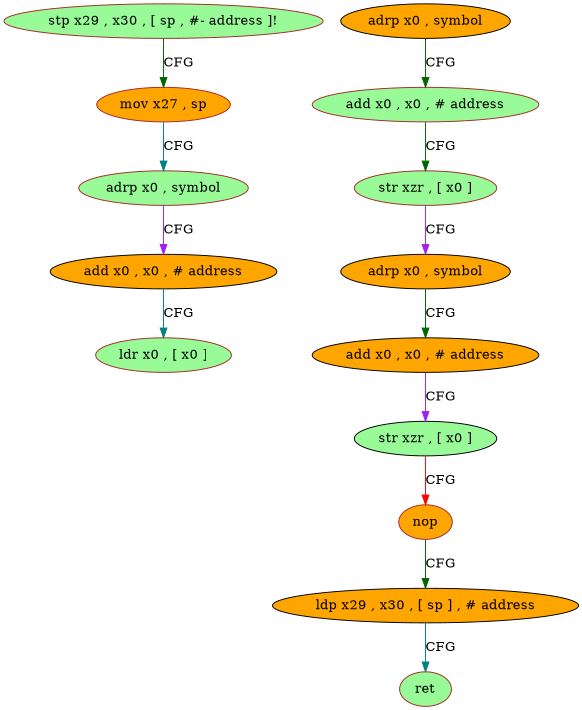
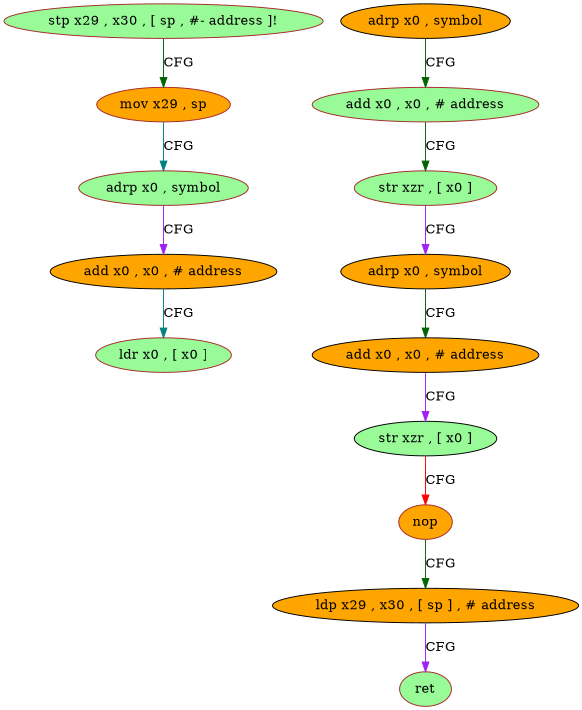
node "mov x27 , sp": label "mov x27 , sp" -> "mov x29 , sp"
edge "ldp x29 , x30 , [ sp ] , # address" -> "ret": color teal -> purple
